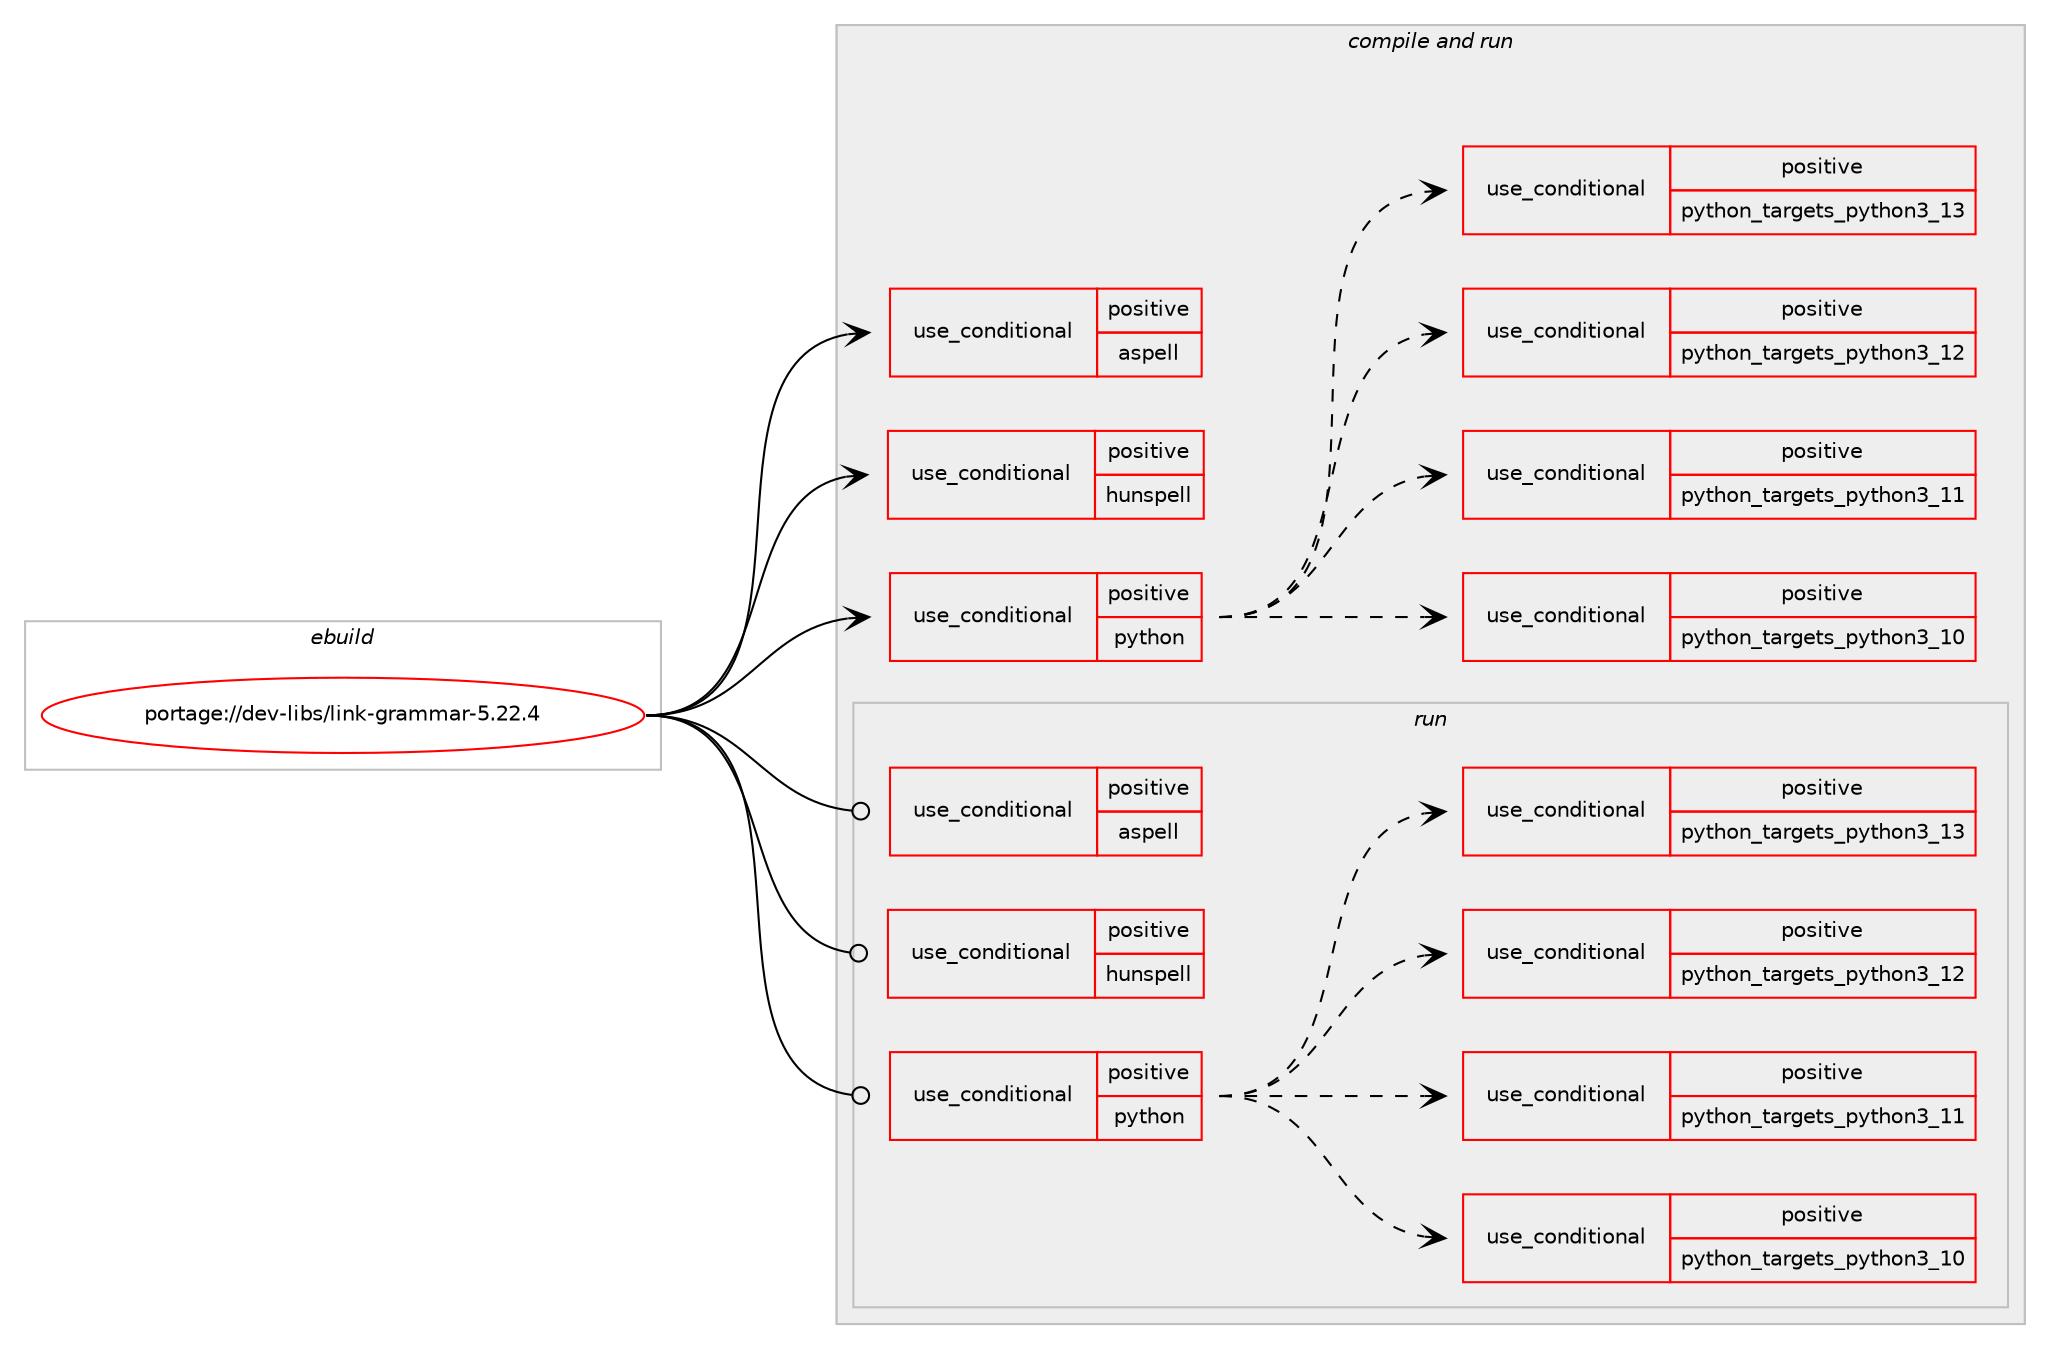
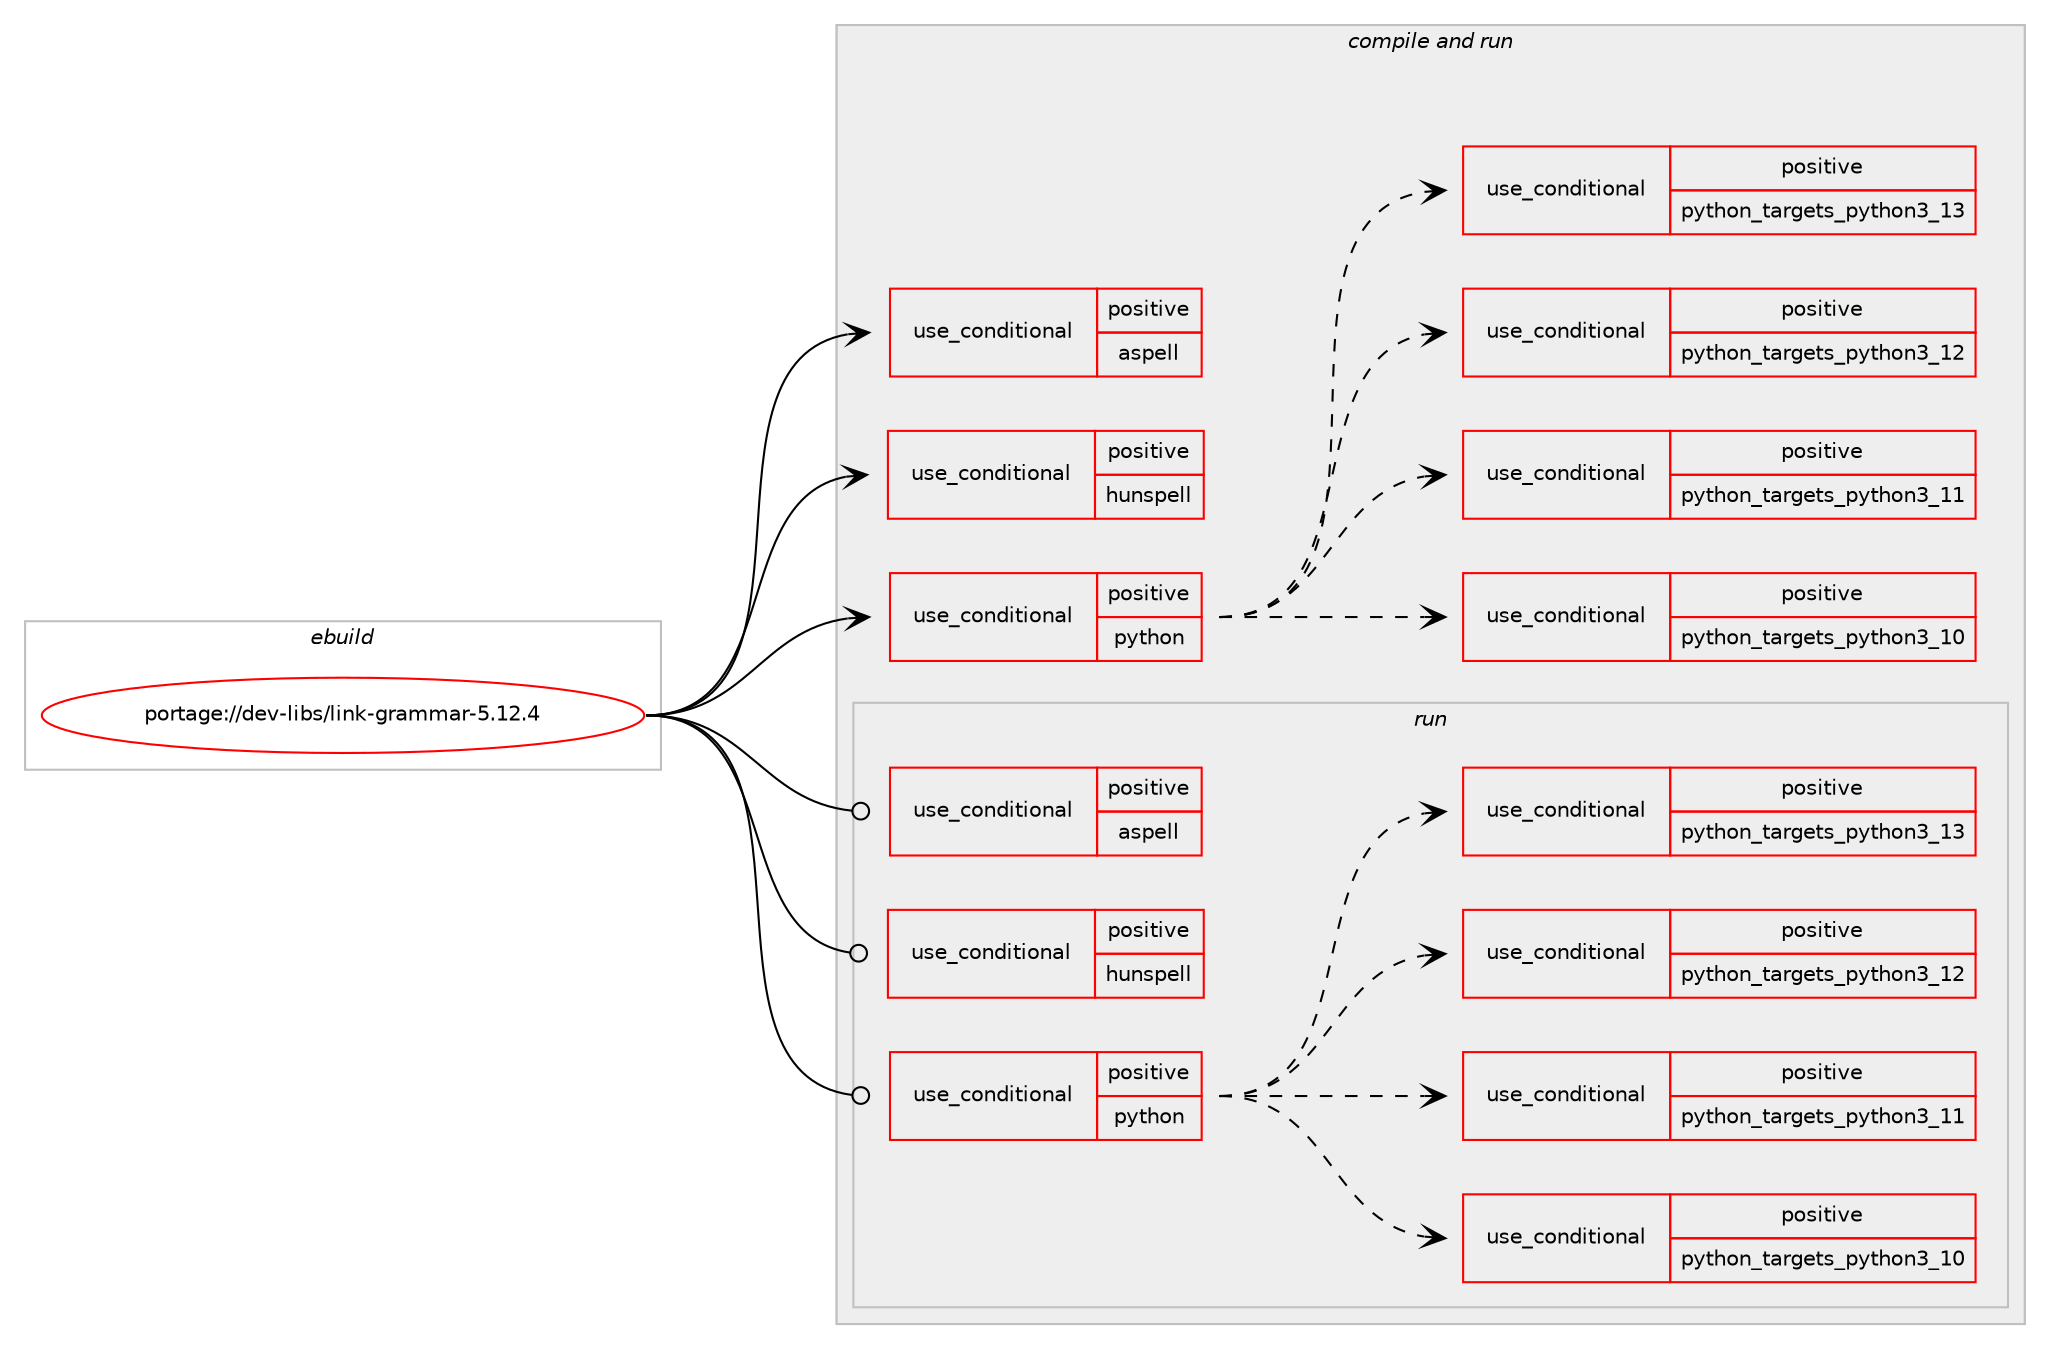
node "portage://dev-libs/link-grammar-5.22.4": label "portage://dev-libs/link-grammar-5.22.4" -> "portage://dev-libs/link-grammar-5.12.4"
